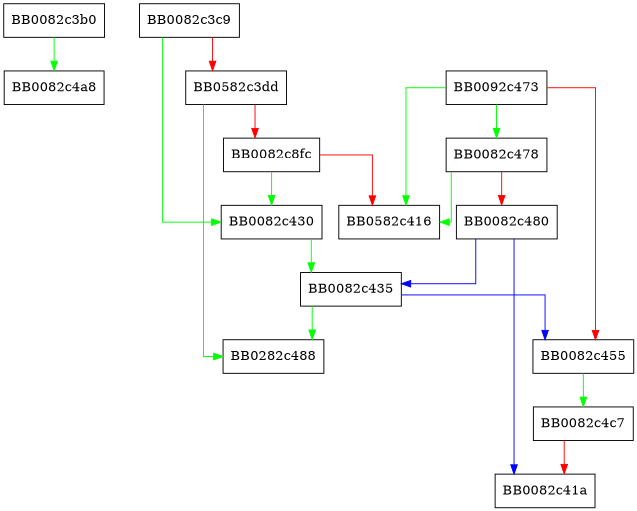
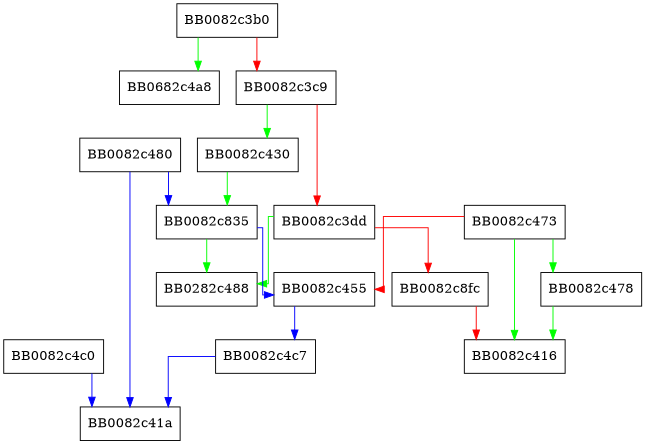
edge "BB0082c3b0" -> "BB0082c3c9": added
node "BB0082c4a8": label "BB0082c4a8" -> "BB0682c4a8"
node "BB0582c3dd": label "BB0582c3dd" -> "BB0082c3dd"
node "BB0092c473": label "BB0092c473" -> "BB0082c473"
edge "BB0082c8fc" -> "BB0082c430": removed
edge "BB0082c478" -> "BB0082c480": removed
node "BB0582c416": label "BB0582c416" -> "BB0082c416"
node "BB0082c435": label "BB0082c435" -> "BB0082c835"
node "BB0082c4c0": added
edge "BB0082c455" -> "BB0082c4c7": color green -> blue
edge "BB0082c4c7" -> "BB0082c41a": color red -> blue
